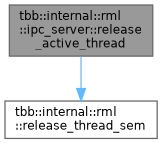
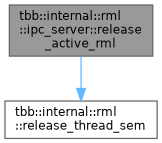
node "tbb::internal::rml ::ipc_server::release _active_thread": label "tbb::internal::rml ::ipc_server::release _active_thread" -> "tbb::internal::rml ::ipc_server::release _active_rml"
